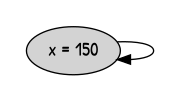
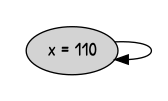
node "x = 150": label "x = 150" -> "x = 110"
